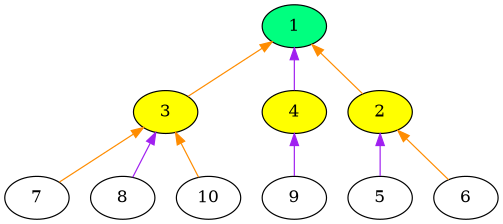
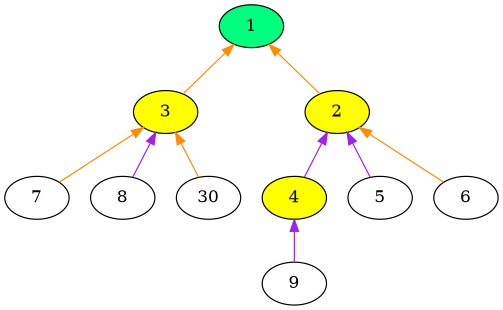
edge "4" -> "1": now "4" -> "2"
node "10": label "10" -> "30"
